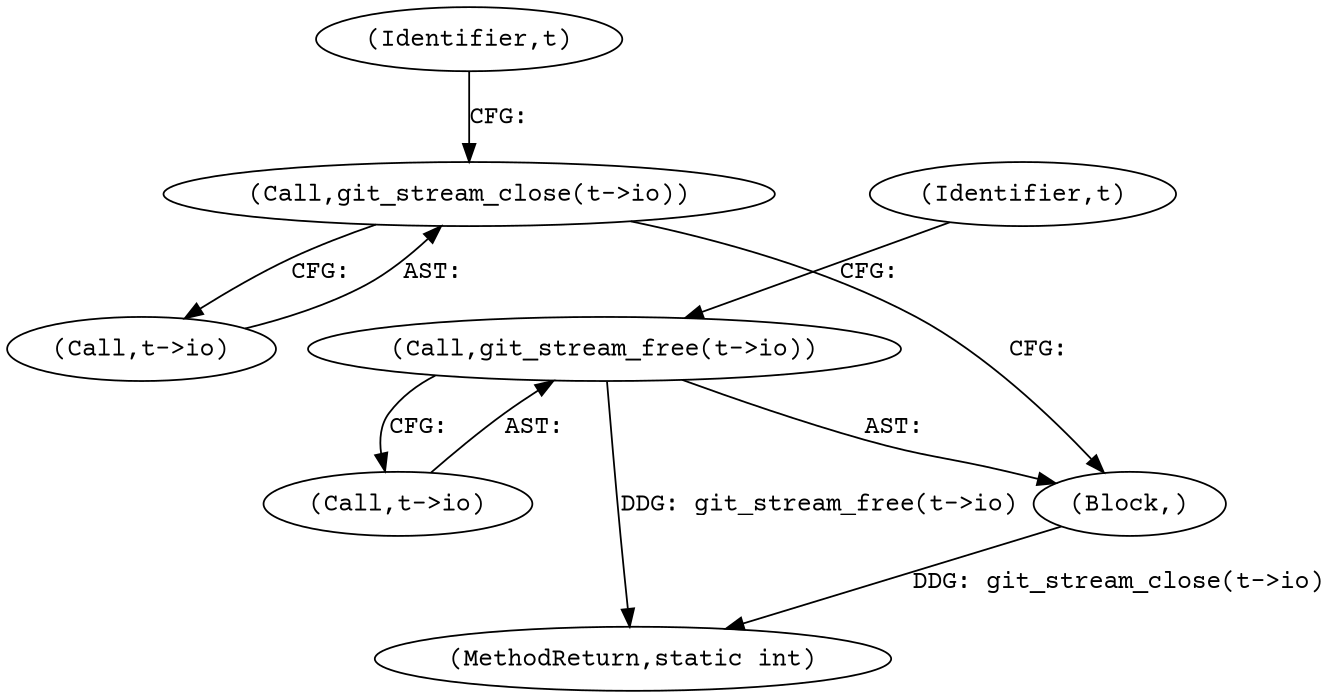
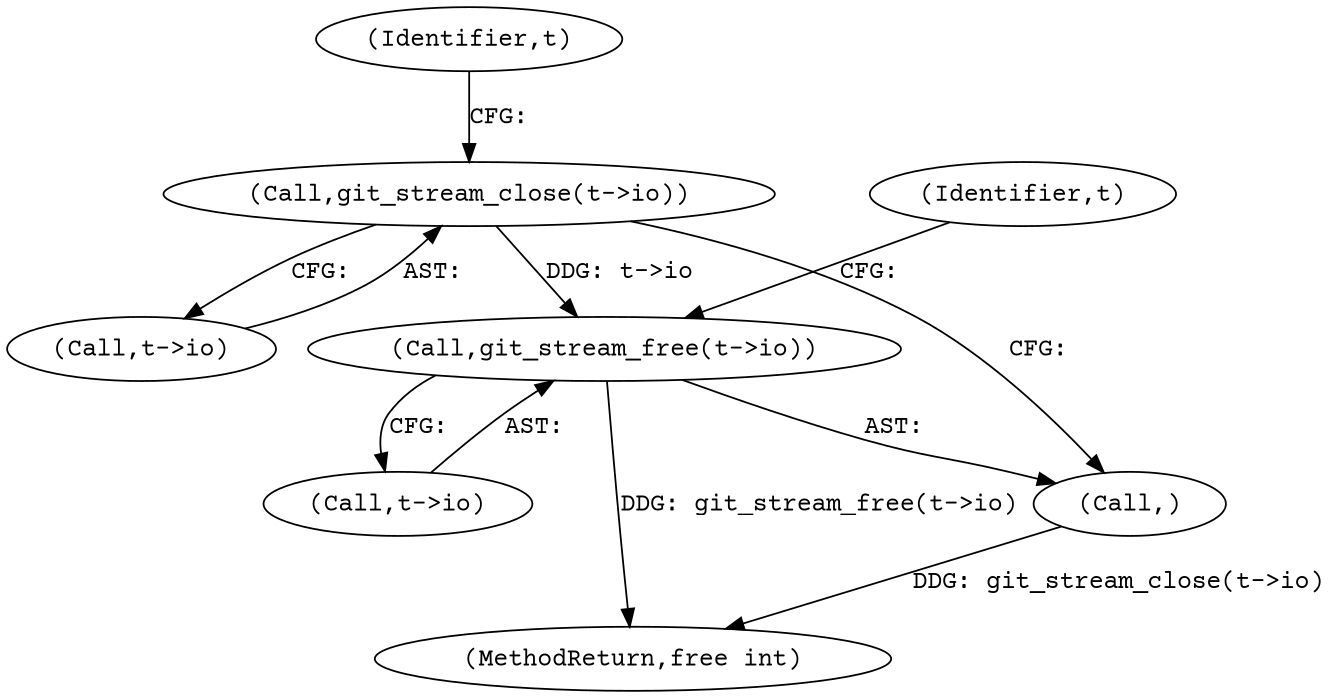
edge "(Call,git_stream_close(t->io))" -> "(Call,git_stream_free(t->io))": added, label "DDG: t->io"
node "(Block,)": label "(Block,)" -> "(Call,)"
node "(MethodReturn,static int)": label "(MethodReturn,static int)" -> "(MethodReturn,free int)"
